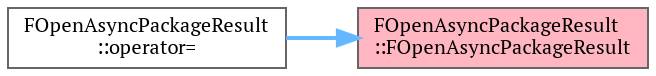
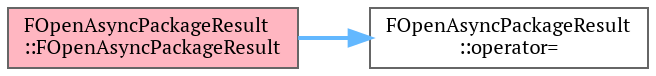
edge "FOpenAsyncPackageResult ::operator=" -> "FOpenAsyncPackageResult ::FOpenAsyncPackageResult": reversed
